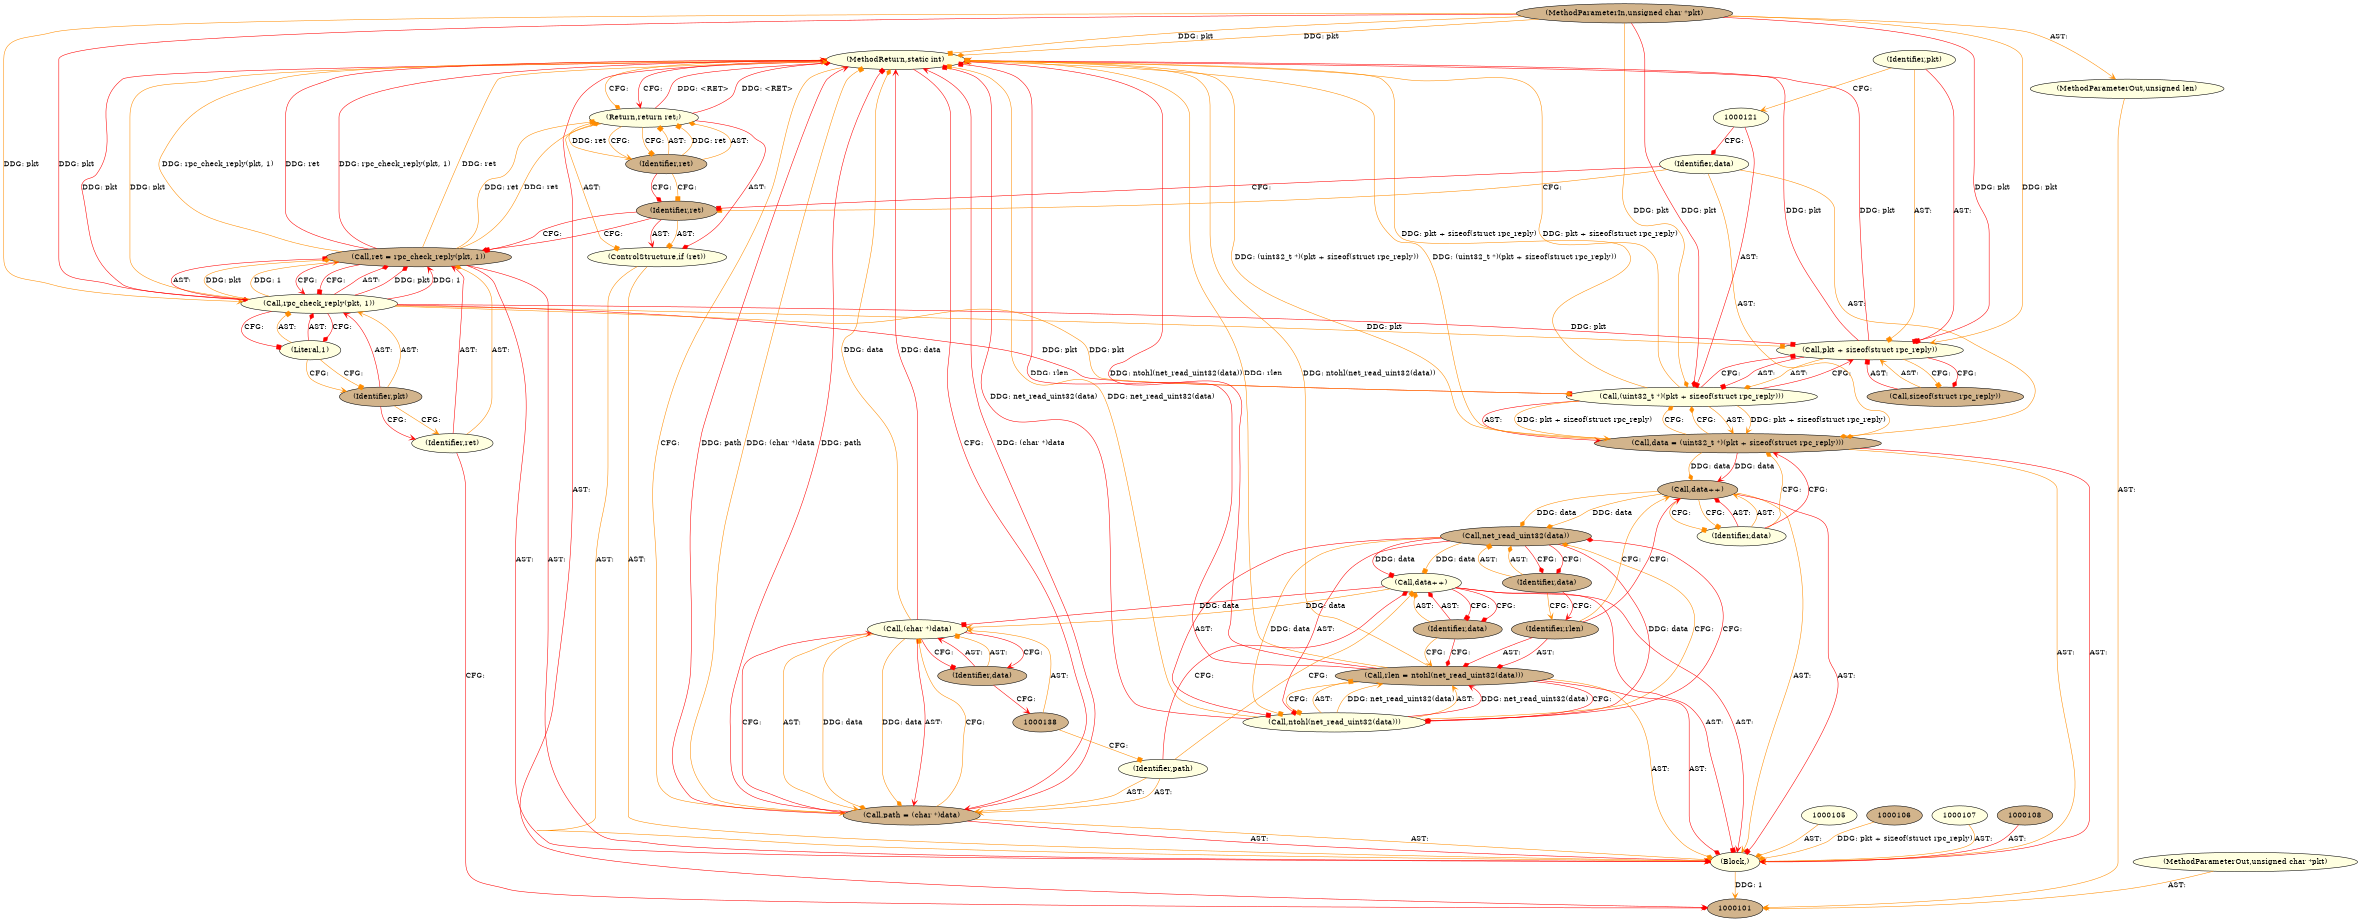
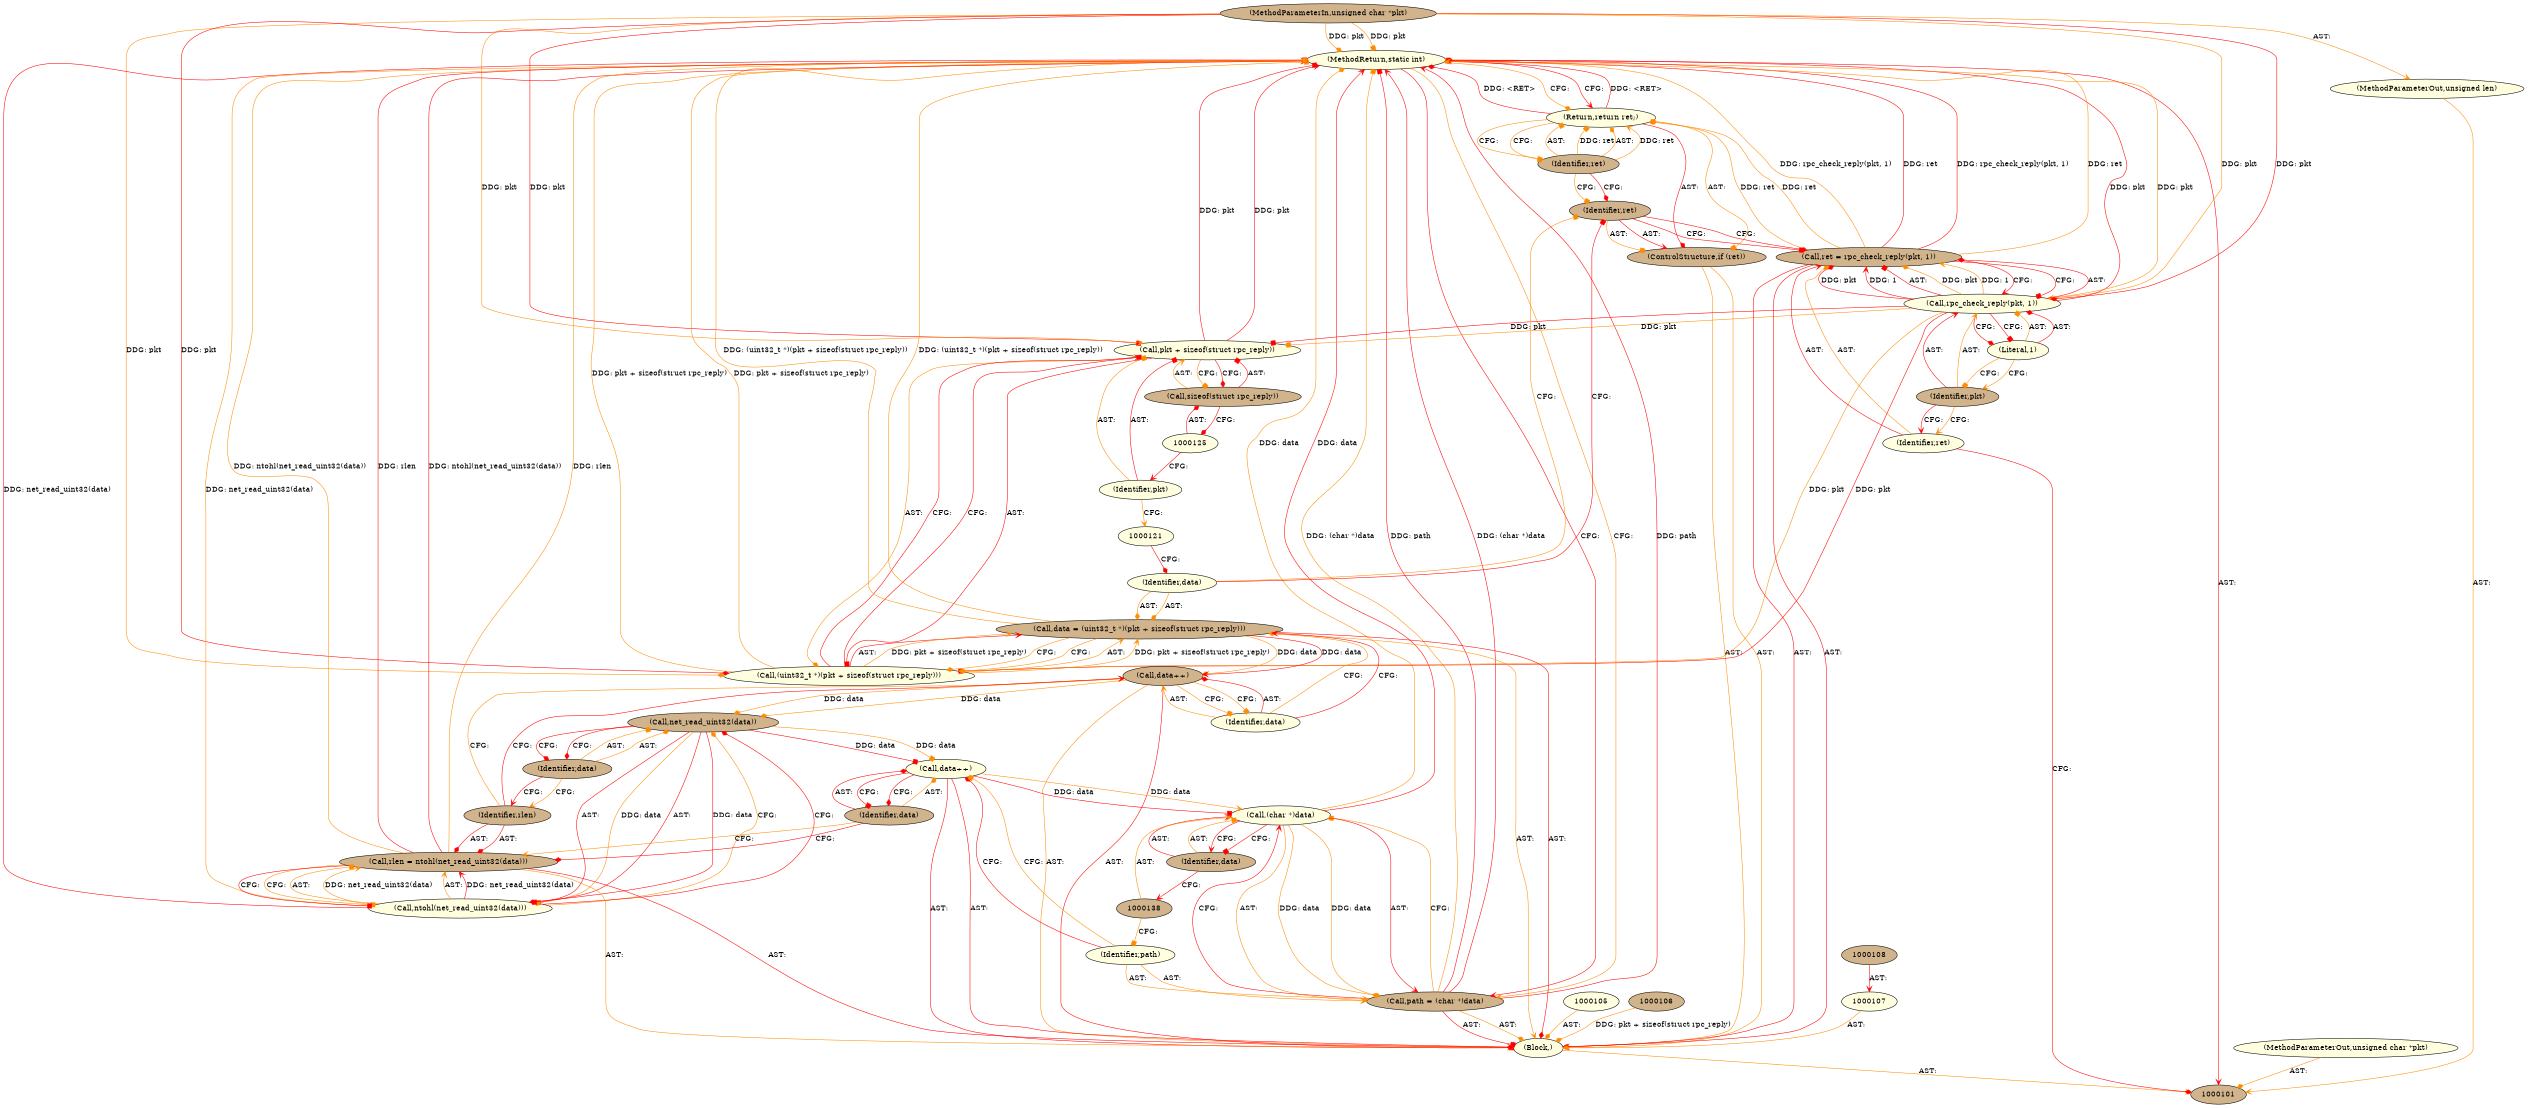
node "(ControlStructure,if (ret))": fillcolor lightyellow -> tan
edge "1000121" -> "(Call,(uint32_t *)(pkt + sizeof(struct rpc_reply)))": removed, label "AST:"
node "1000125": added
edge "1000108" -> "(Block,)": now "1000108" -> "1000107"
edge "(Block,)" -> "1000101": label "DDG: 1" -> "AST: "
